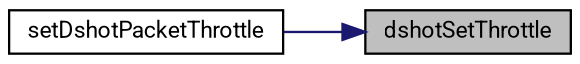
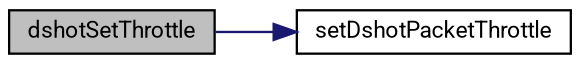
edge "setDshotPacketThrottle" -> "dshotSetThrottle": reversed
